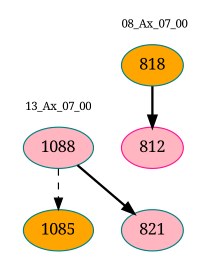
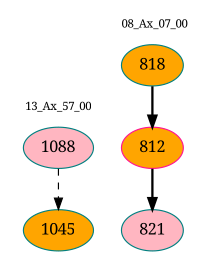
cluster "13_Ax_07_00": label "13_Ax_07_00" -> "13_Ax_57_00"
node "812": fillcolor lightpink -> orange
edge "1088" -> "821": now "812" -> "821"
node "1085": label "1085" -> "1045"
